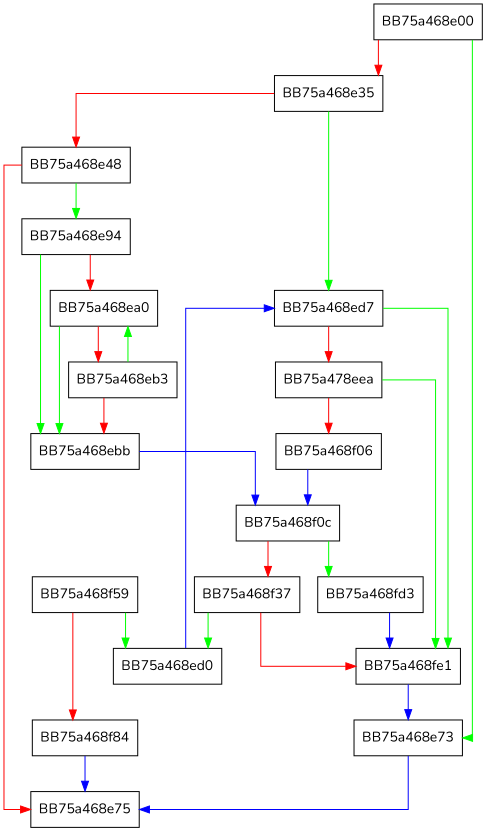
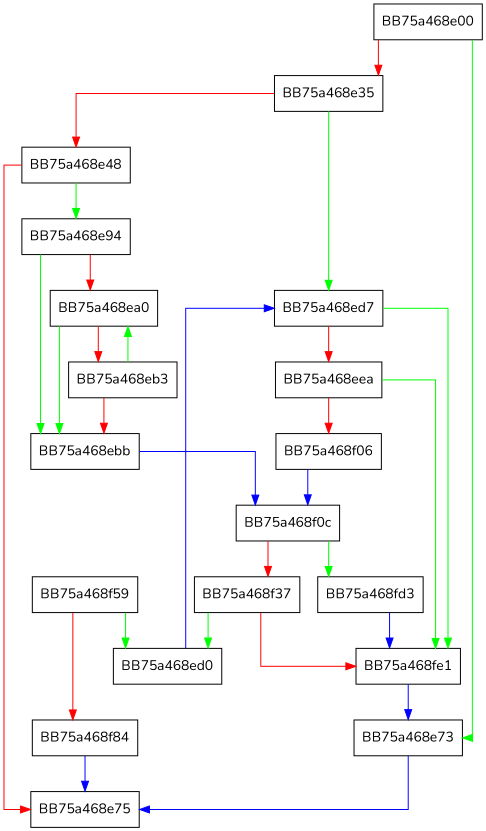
node "BB75a478eea": label "BB75a478eea" -> "BB75a468eea"
